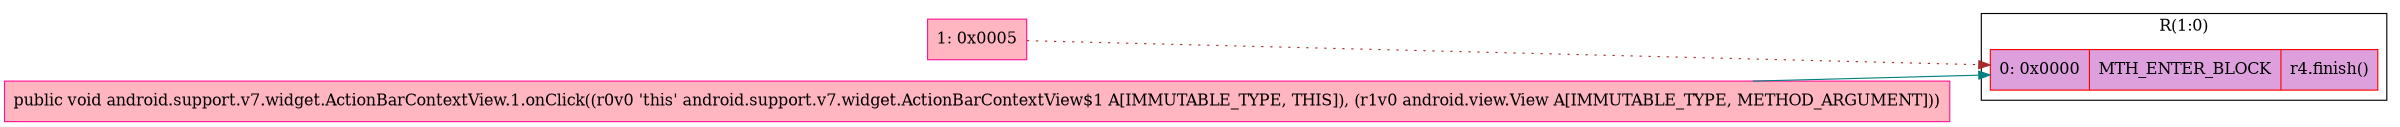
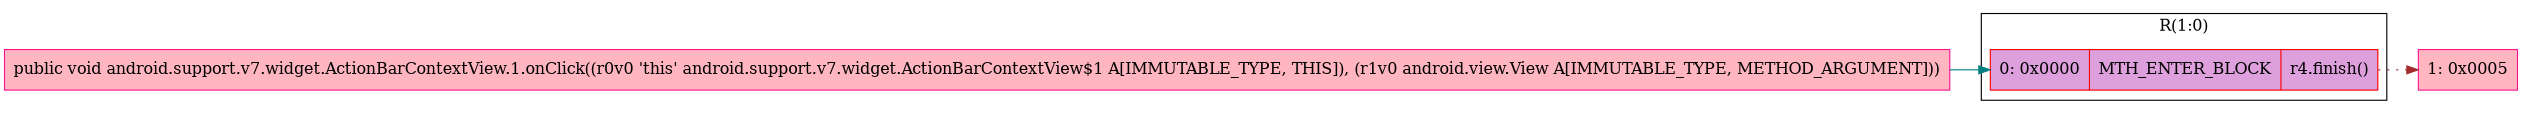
edge "1: 0x0005" -> "0: 0x0000": reversed
